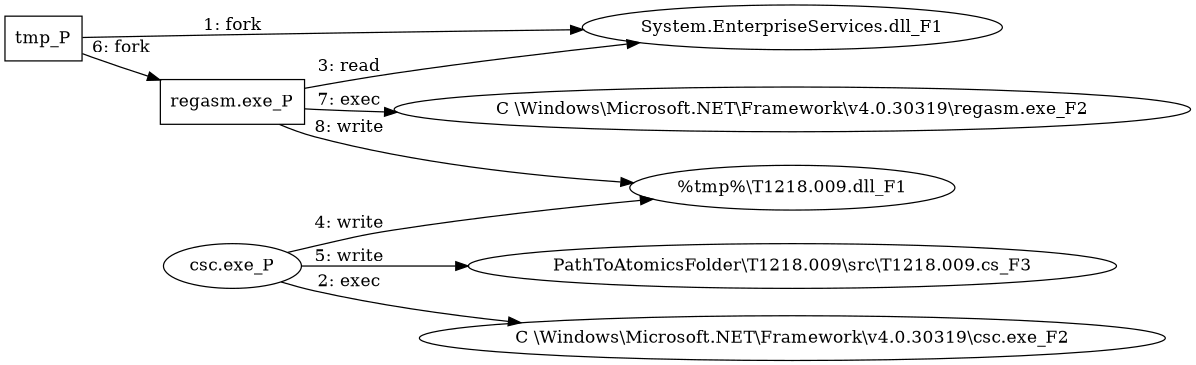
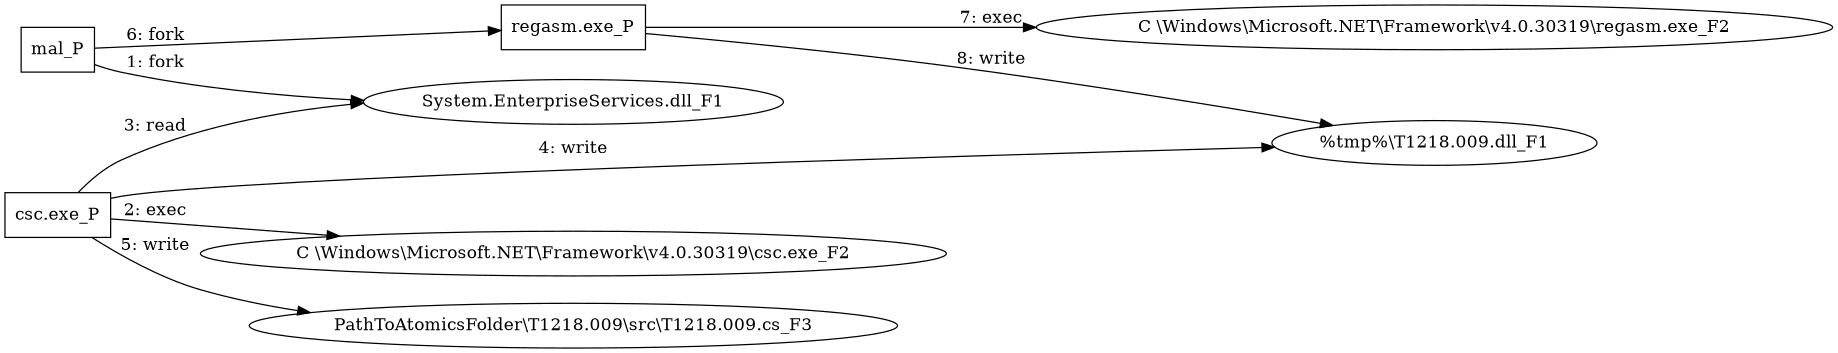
node "tmp_P": label "tmp_P" -> "mal_P"
edge "regasm.exe_P" -> "System.EnterpriseServices.dll_F1": now "csc.exe_P" -> "System.EnterpriseServices.dll_F1"
node "csc.exe_P": shape ellipse -> box
